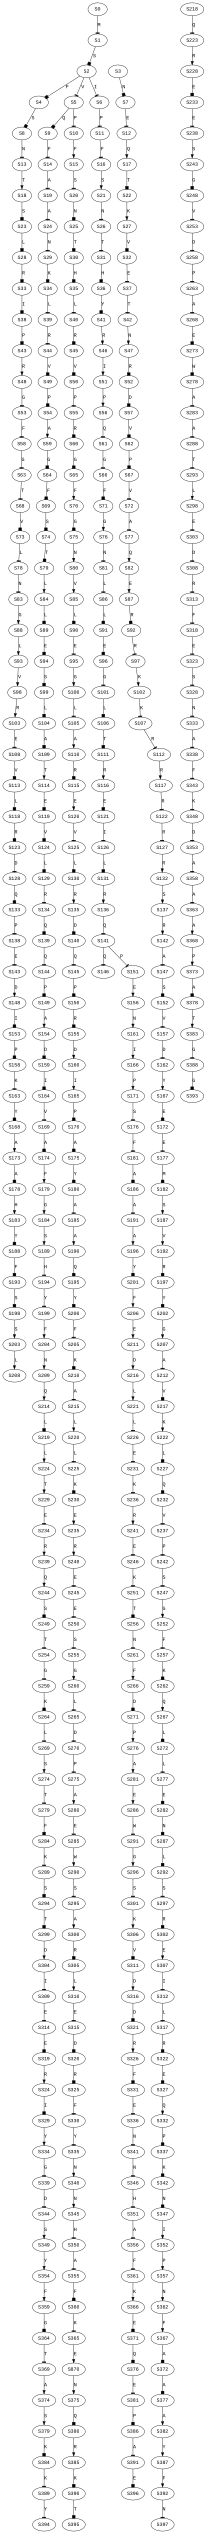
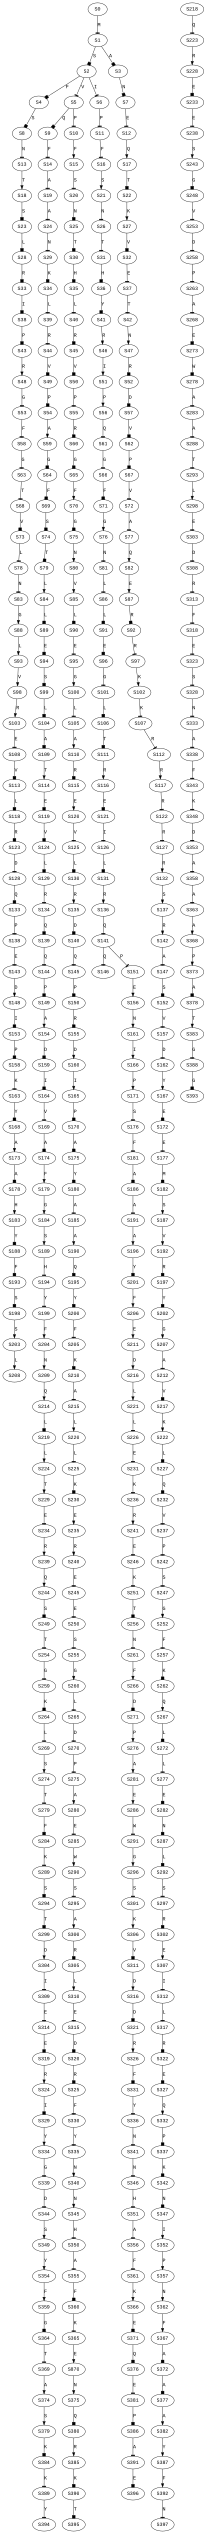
edge "S1" -> "S3": added, label "A"
edge "S331" -> "S336": label "E" -> "Y"
